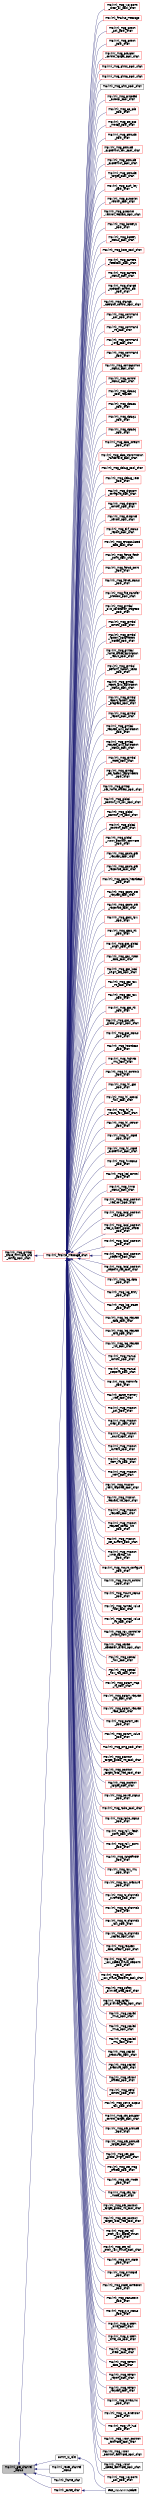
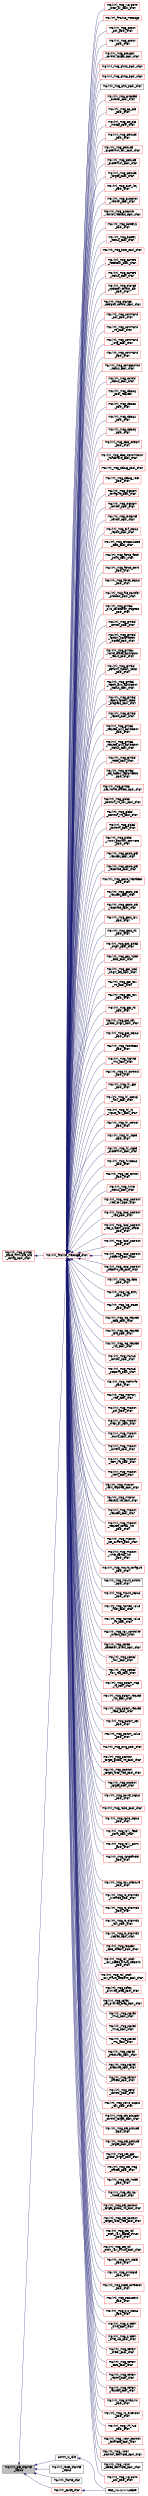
node "mavlink_msg_gps2_rtk _pack_chan": color red -> black
node "mavlink_parse_memory _vect_pack_chan": label "mavlink_parse_memory _vect_pack_chan" -> "mavlink_msg_memory _vect_pack_chan"
node "mavlink_msg_raw_imu _pack_chan": removed
